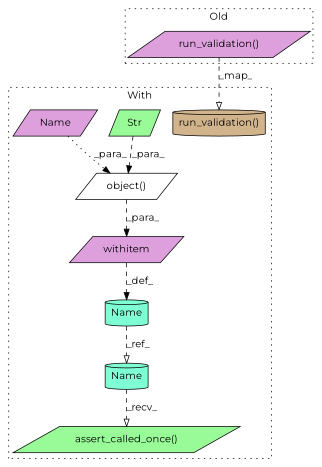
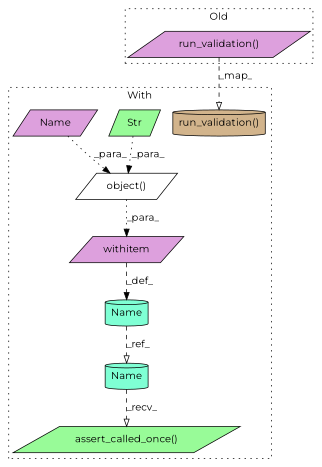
edge "Str" -> "object()": style dashed -> dotted
edge "object()" -> "withitem": style dashed -> dotted
